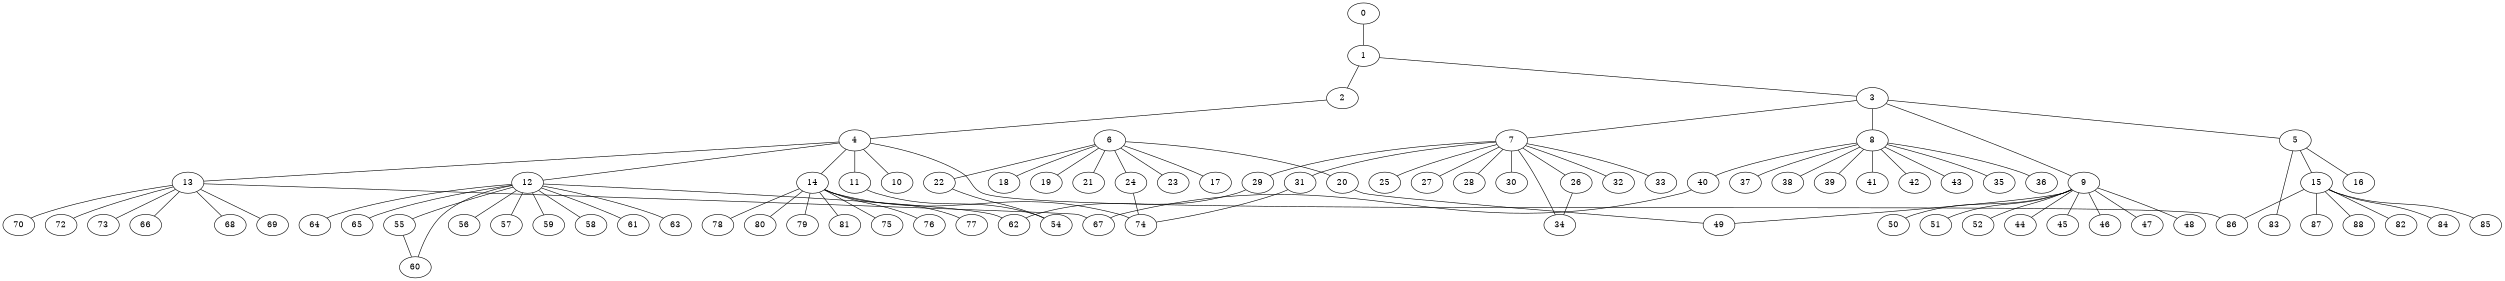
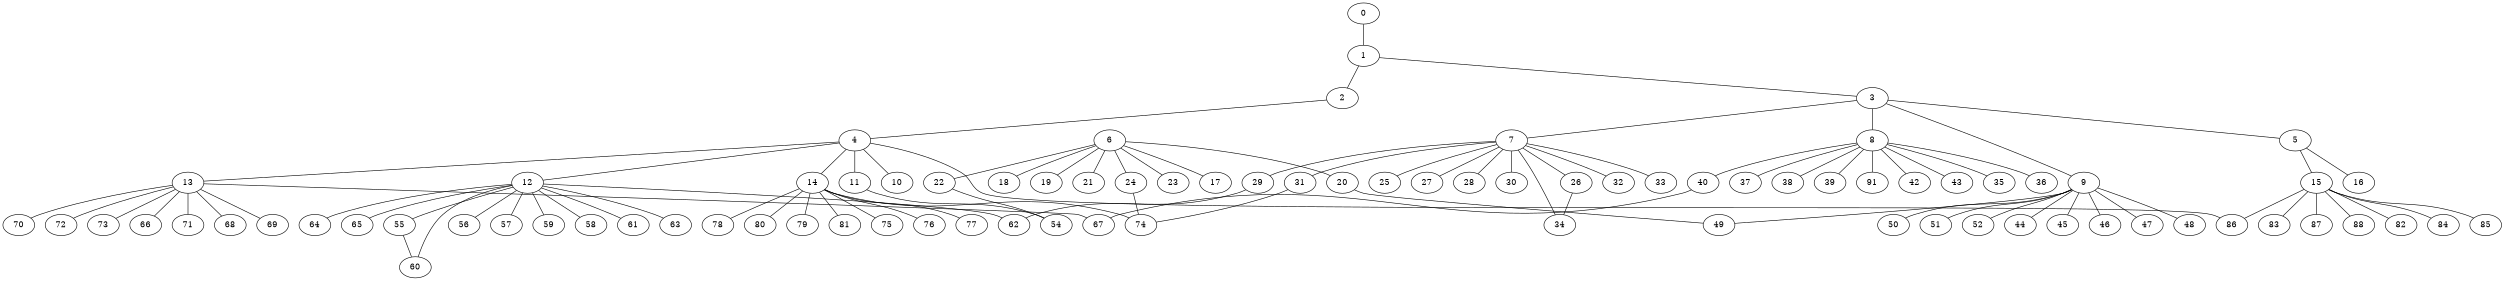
node "41": label "41" -> "91"
edge "5" -- "83": now "15" -- "83"
node "71": added
